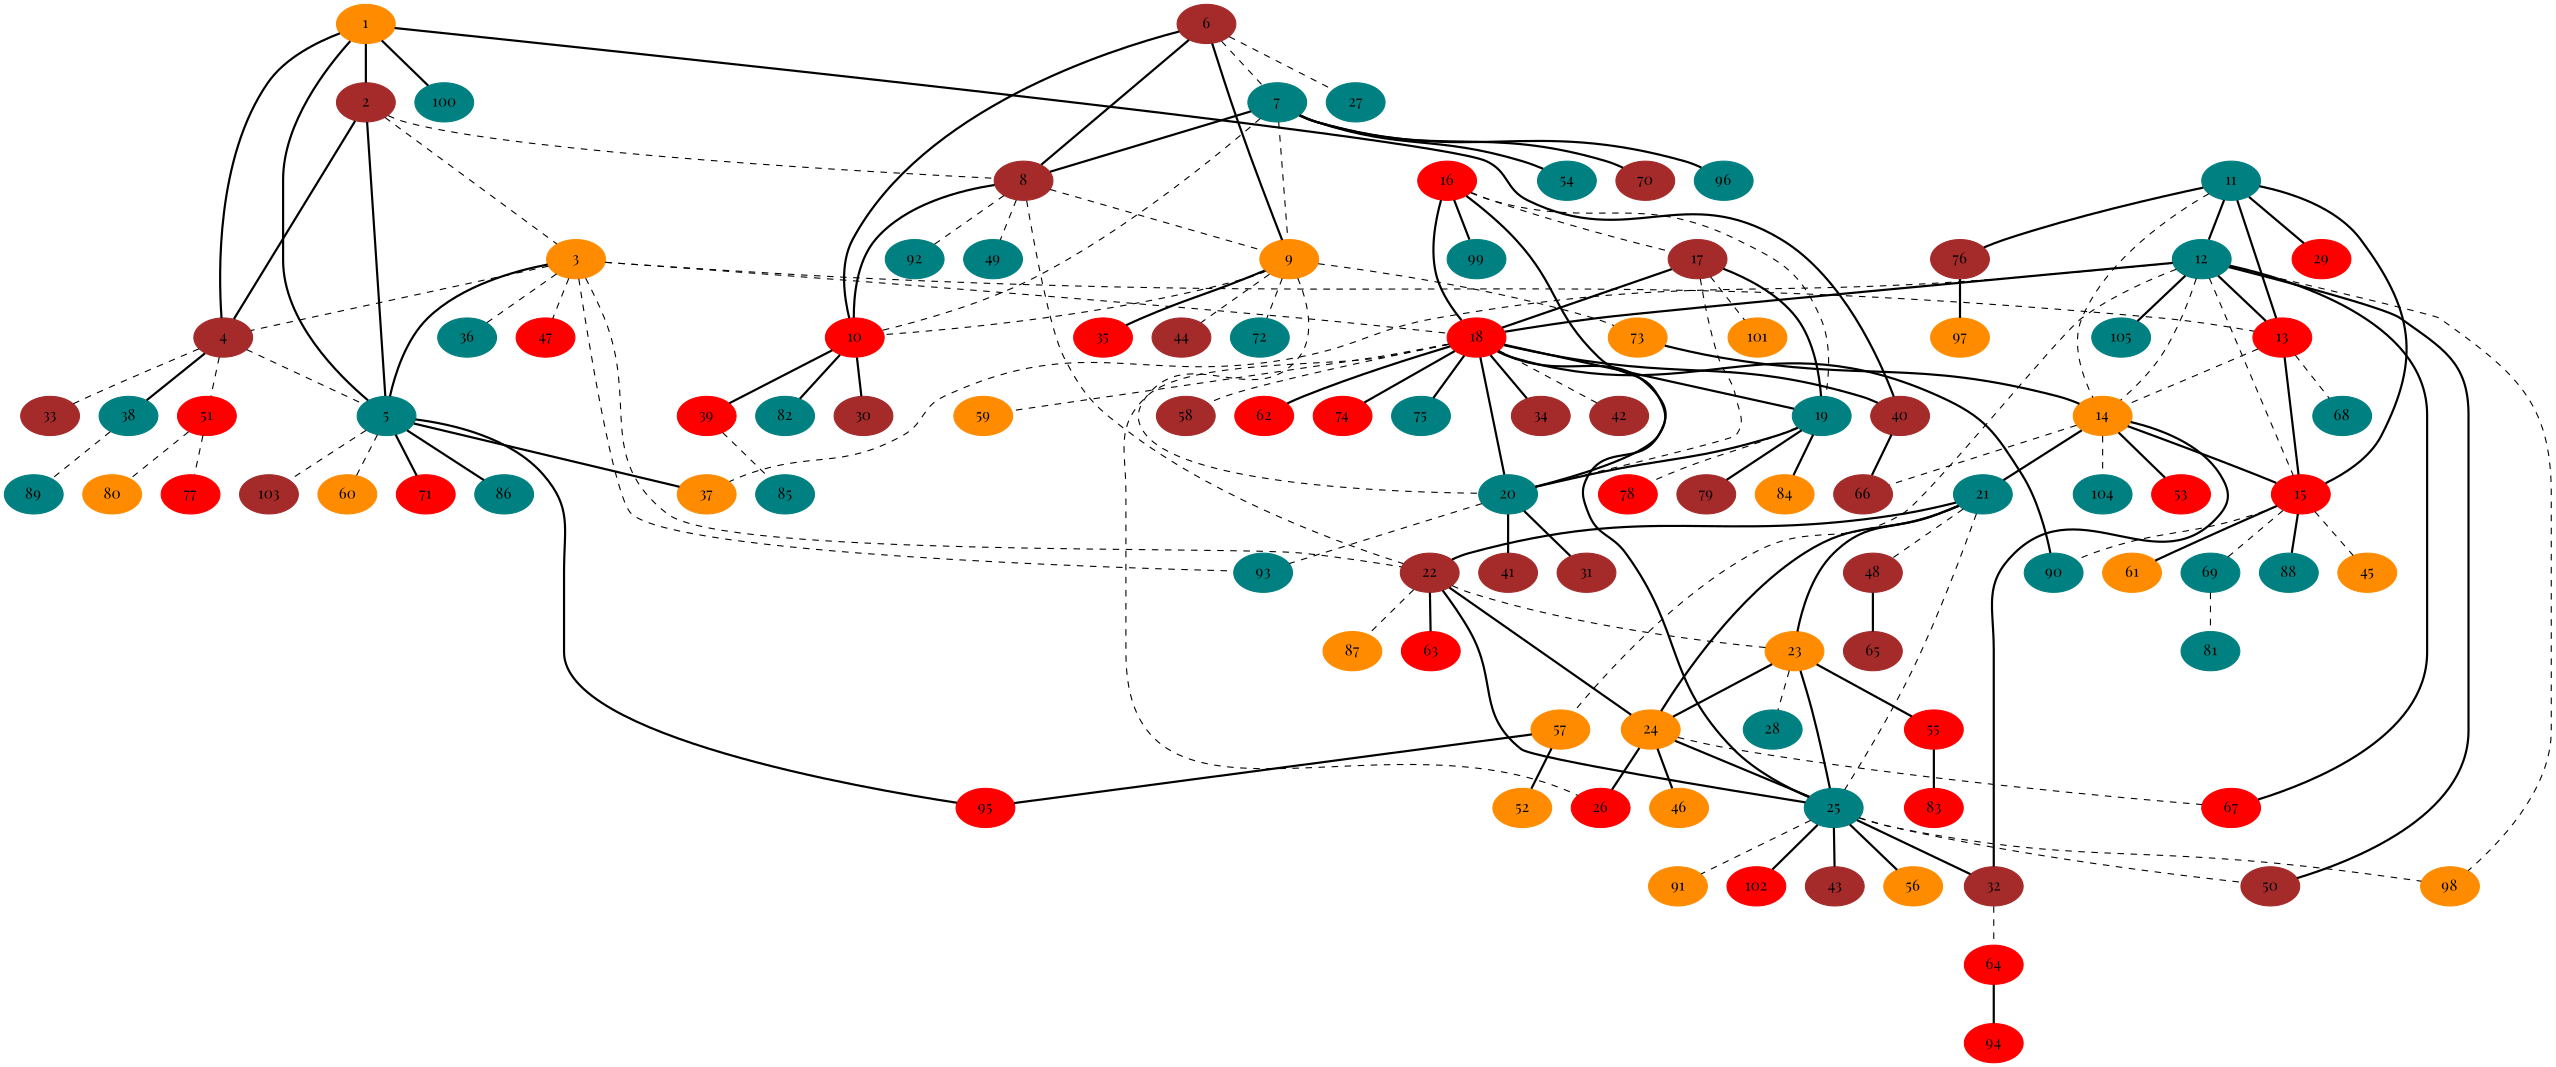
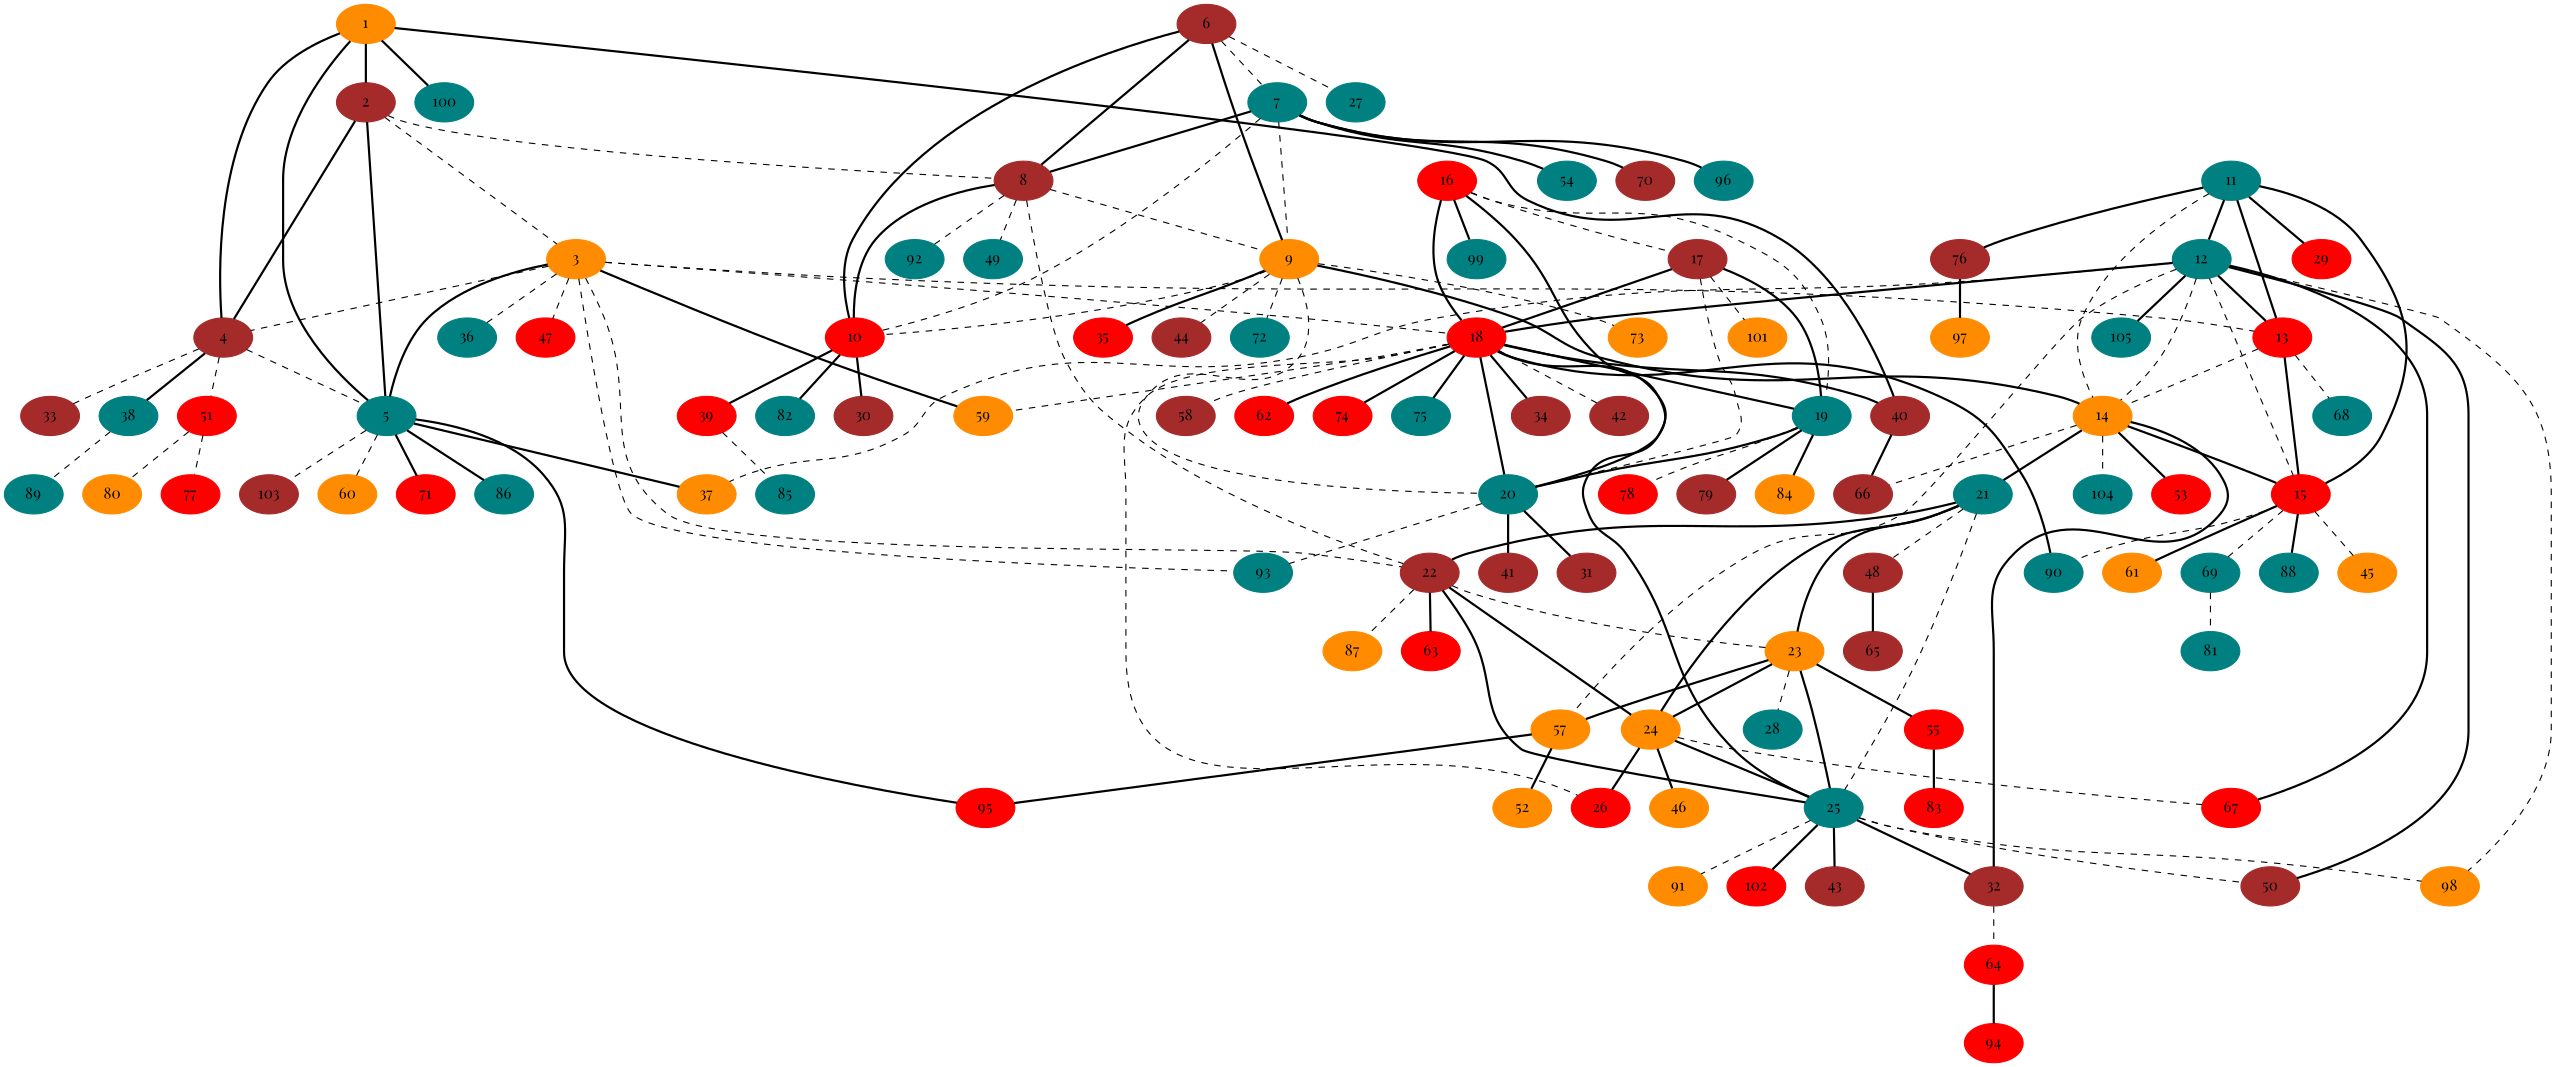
edge "3" -- "59": added
edge "73" -- "14": now "9" -- "14"
edge "23" -- "57": added
node "56": removed
